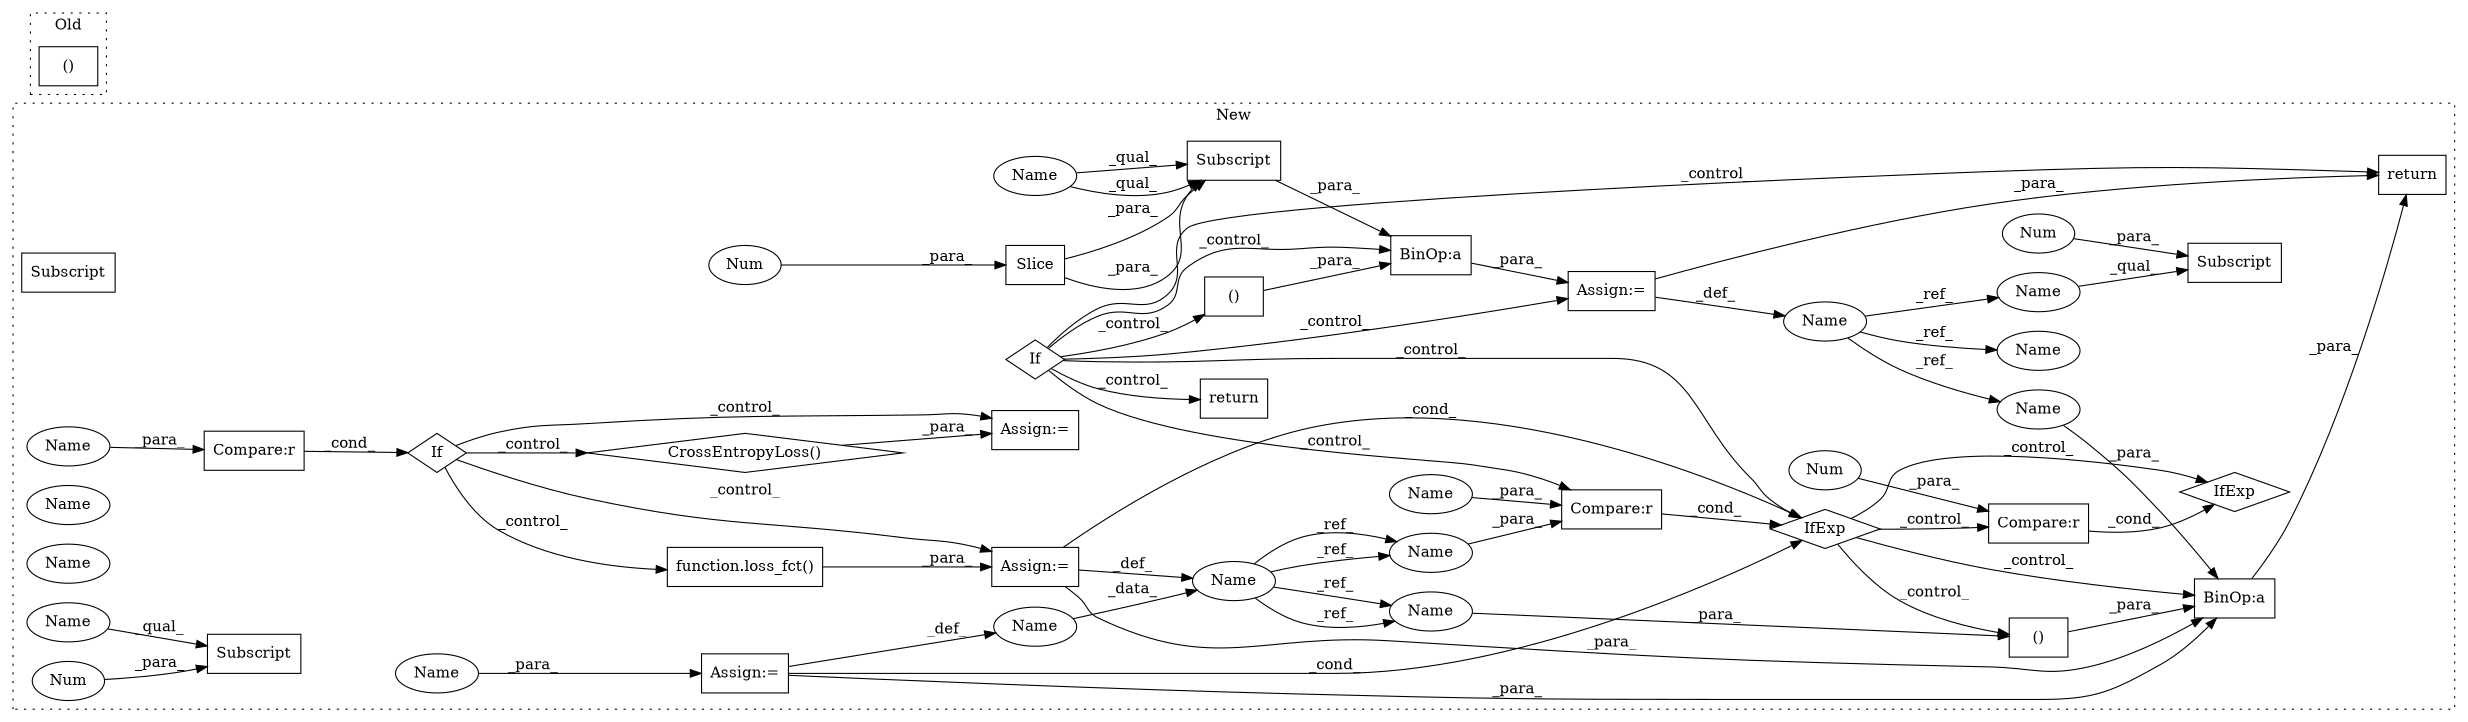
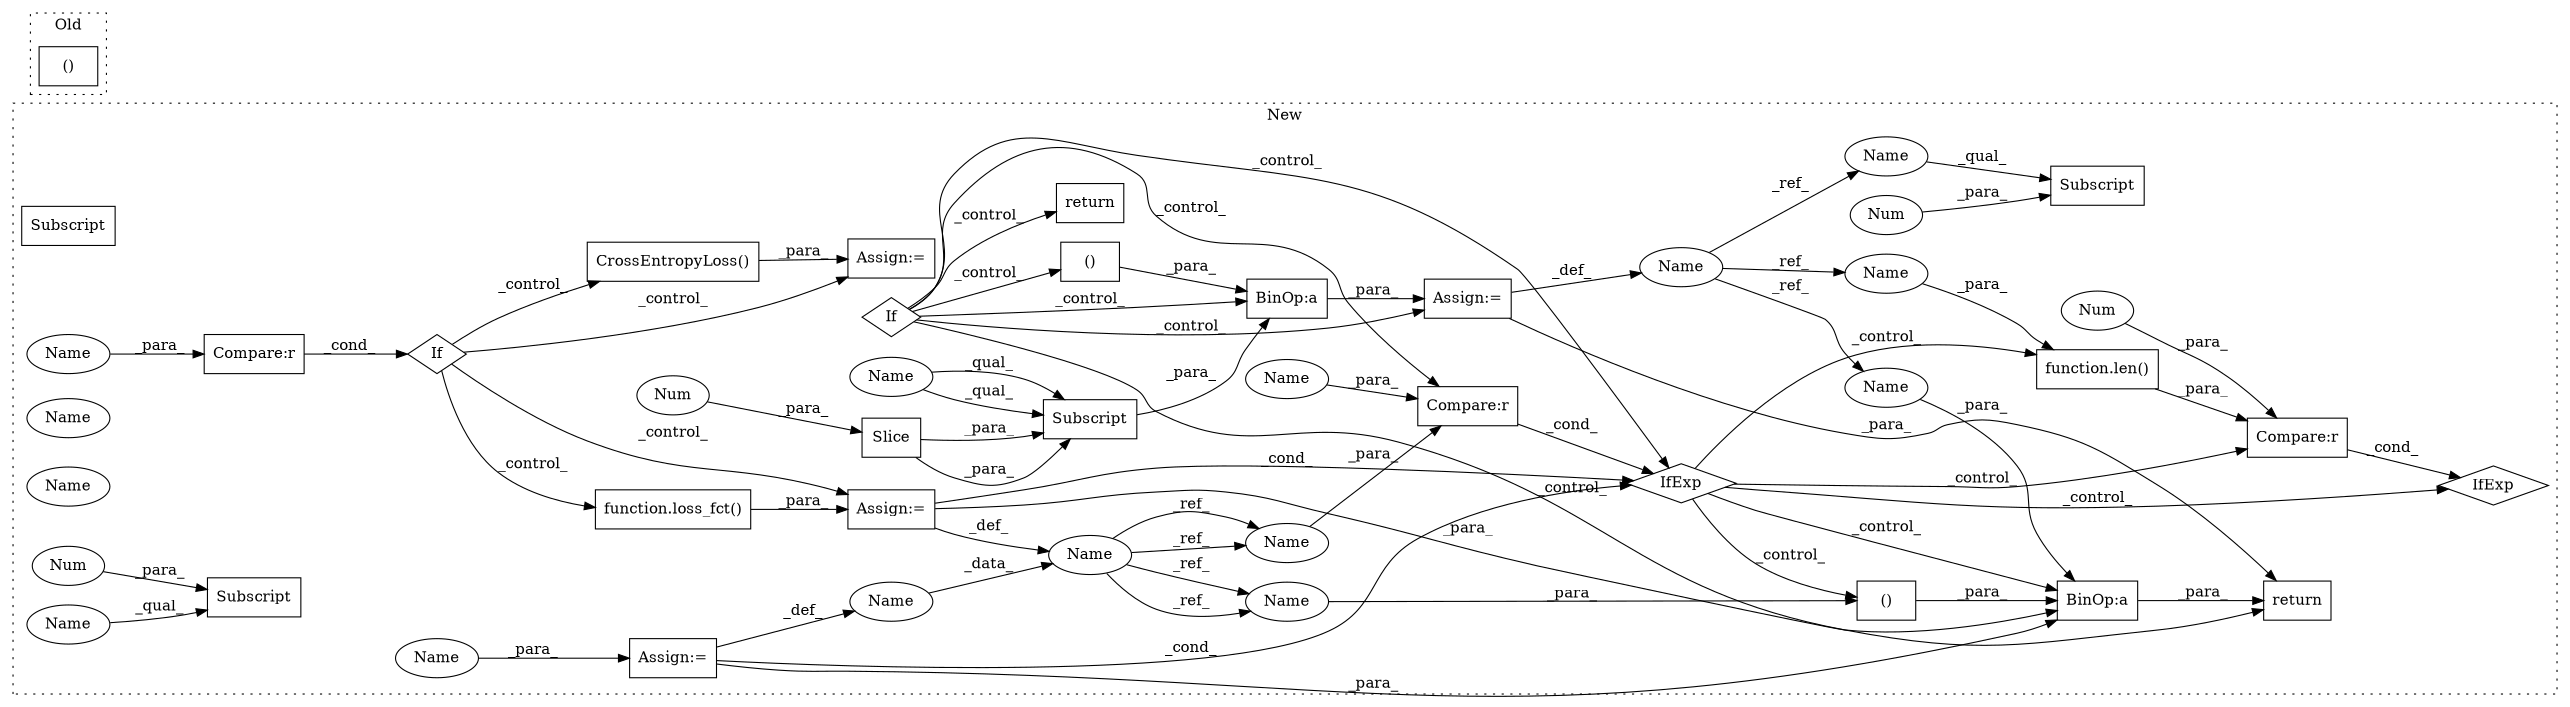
node "function.len()": added
node "CrossEntropyLoss()": shape diamond -> box
